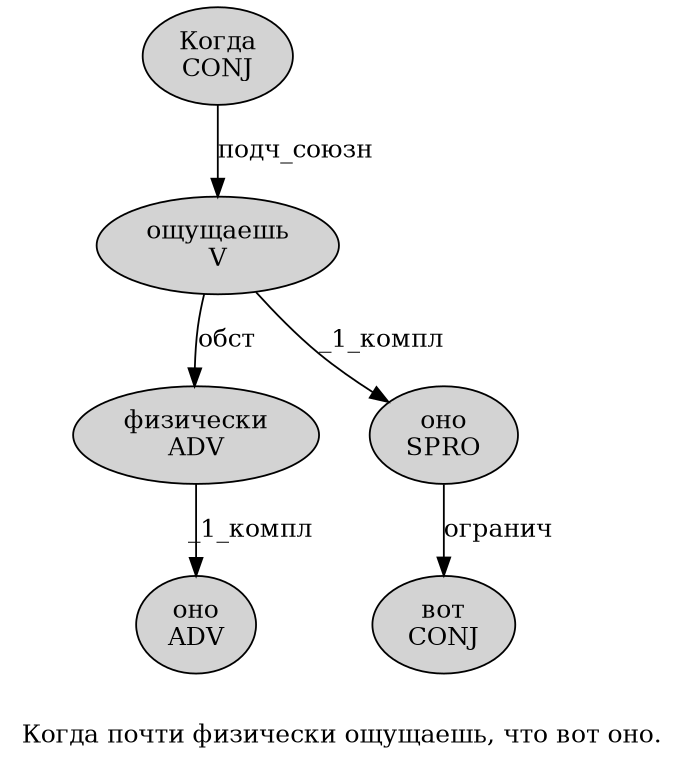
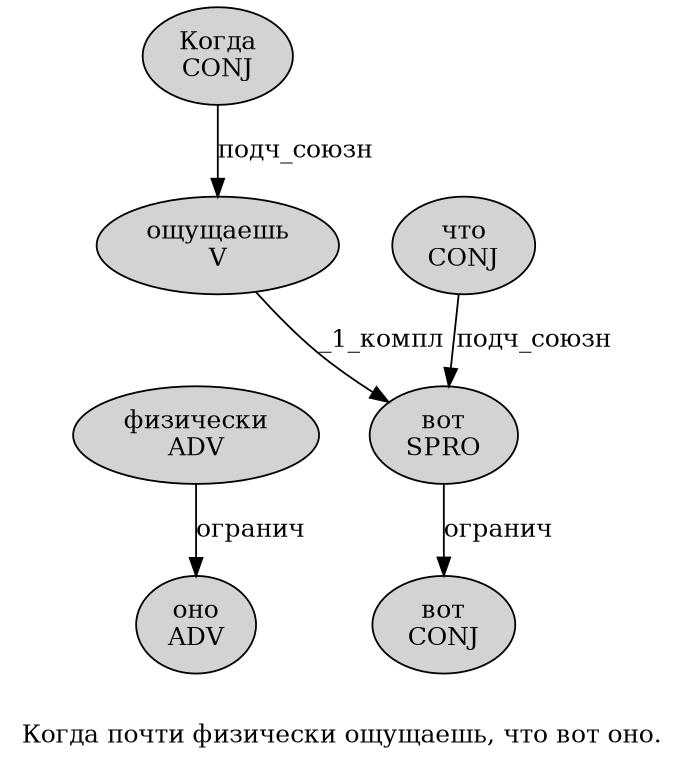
node "что CONJ": added
edge "ощущаешь V" -> "физически ADV": removed, label "обст"
node "оно SPRO": label "оно SPRO" -> "вот SPRO"
edge "физически ADV" -> "оно ADV": label "_1_компл" -> "огранич"
